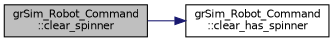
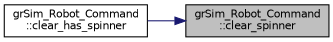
edge "grSim_Robot_Command ::clear_spinner" -> "grSim_Robot_Command ::clear_has_spinner": reversed
